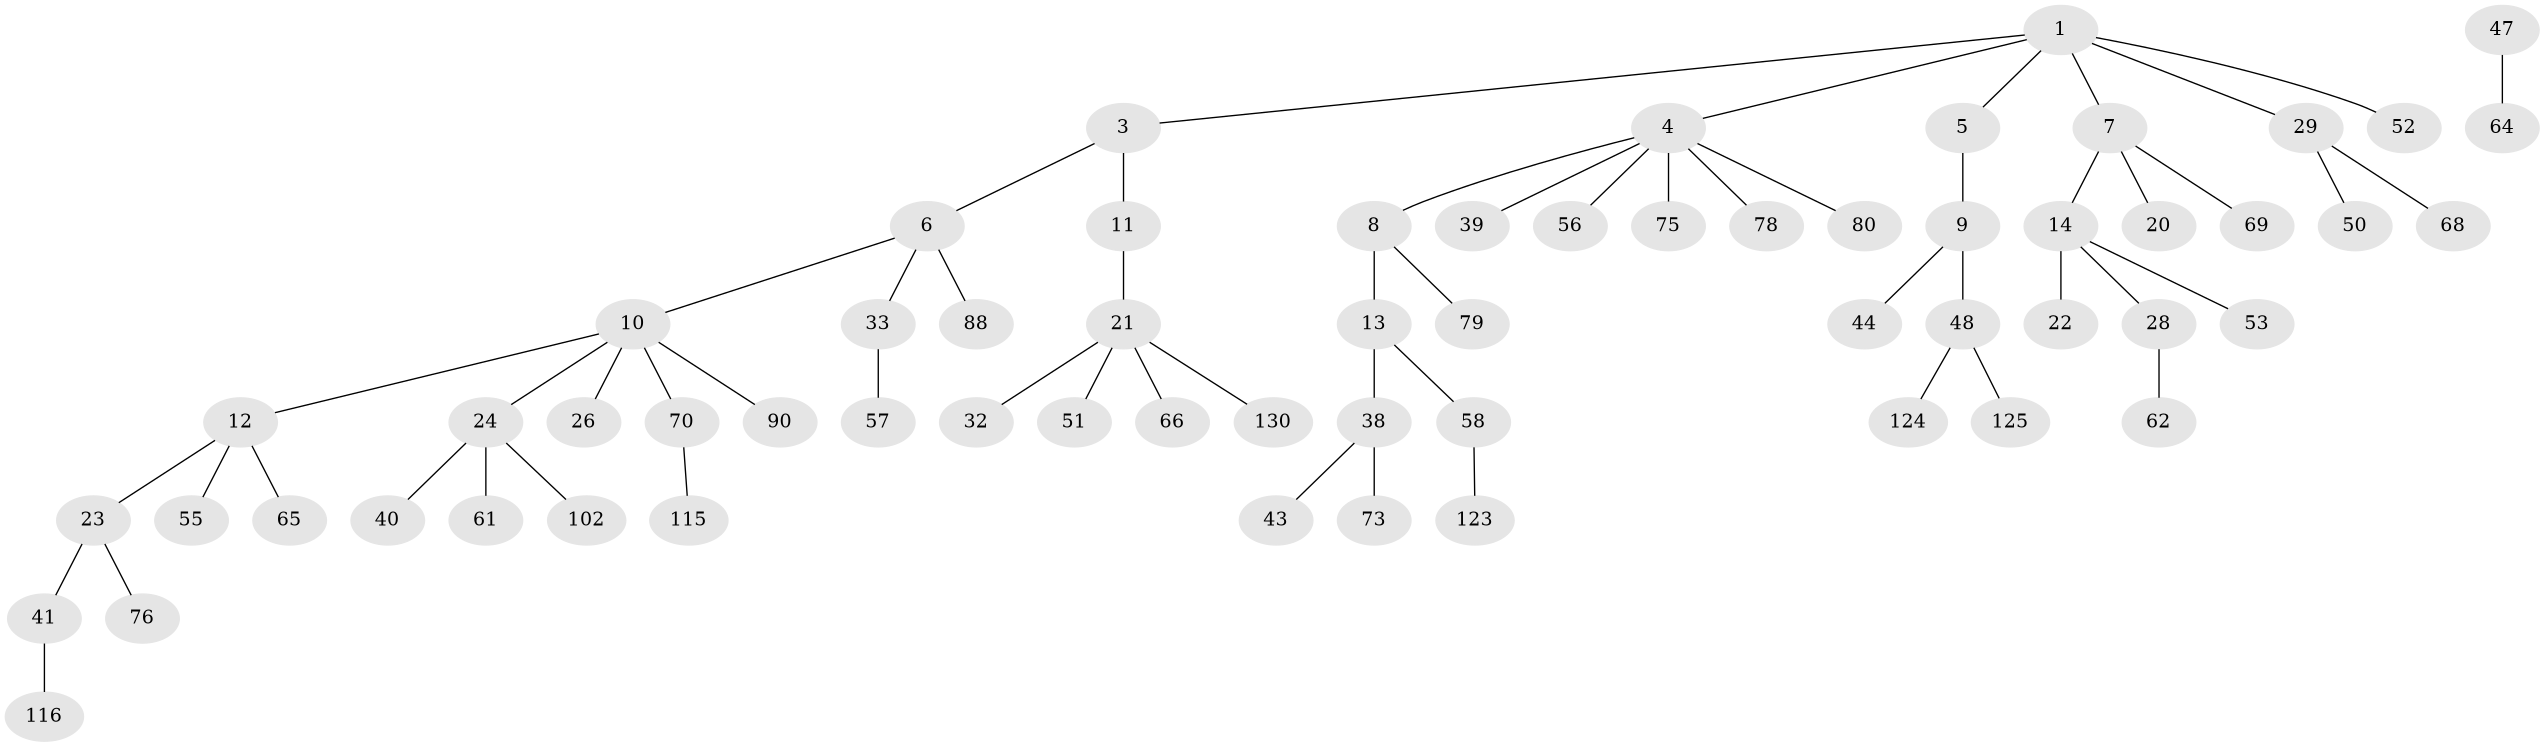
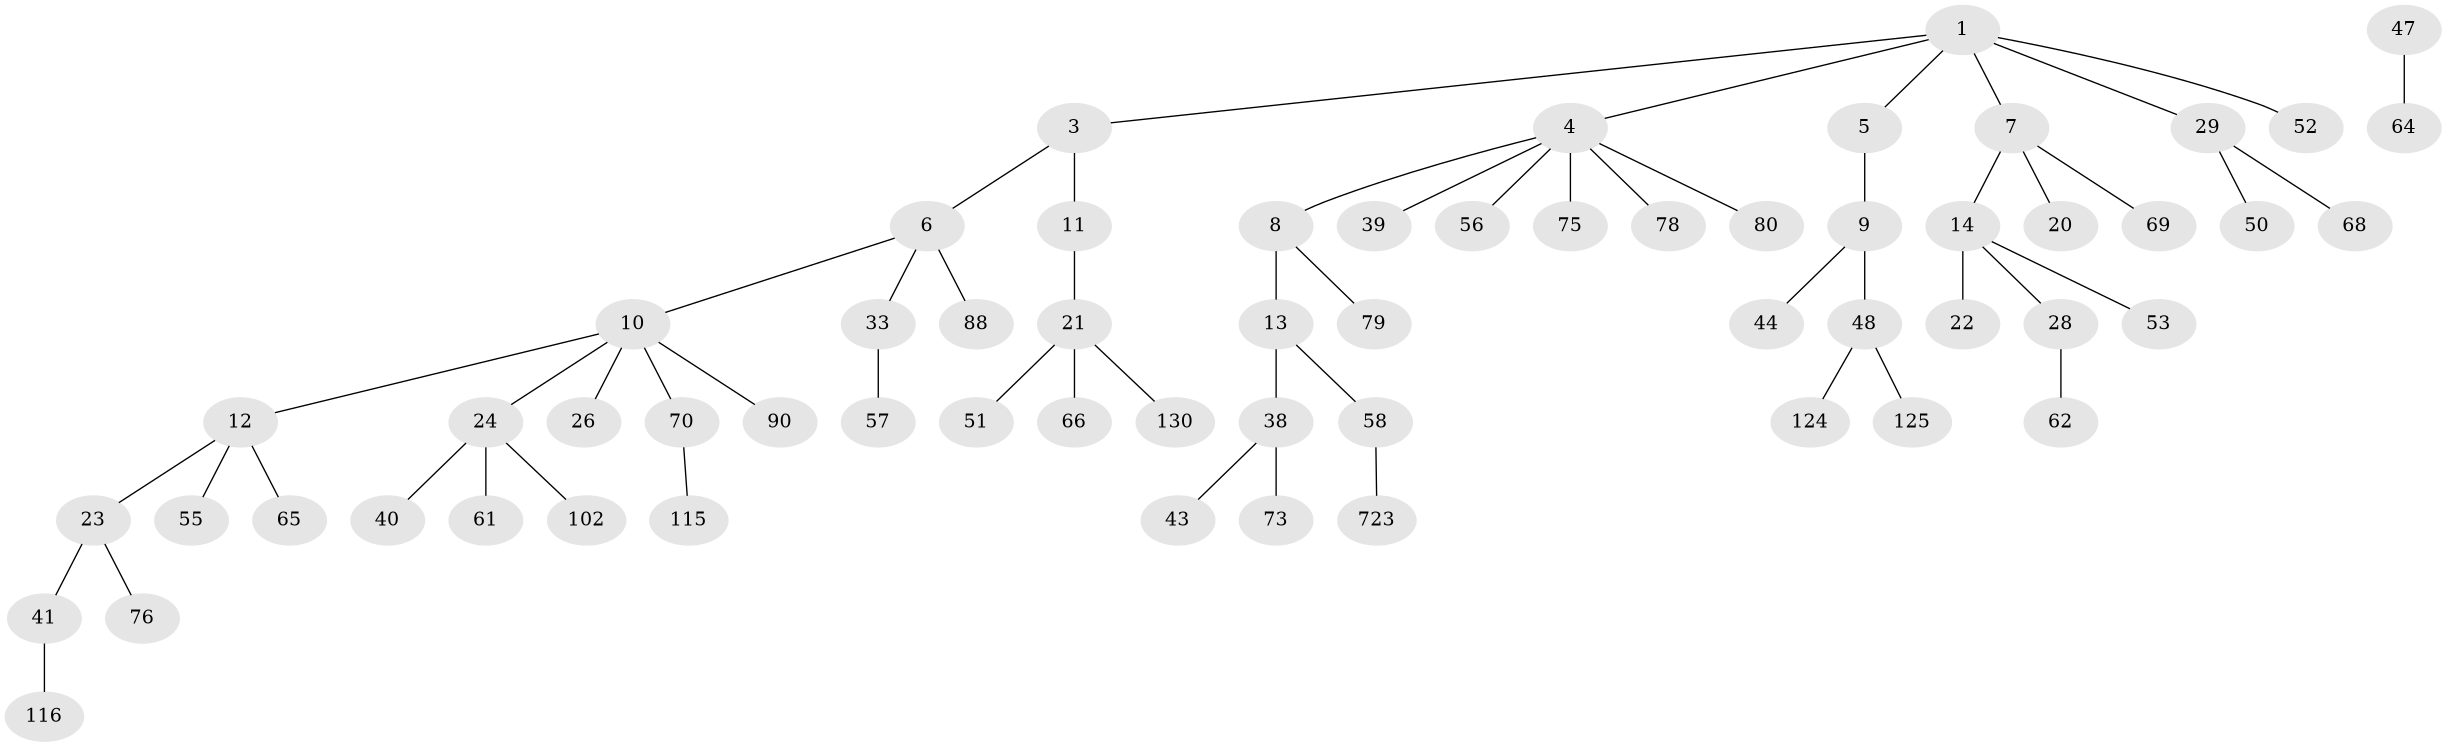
node "32": removed
node "123": label "123" -> "723"
